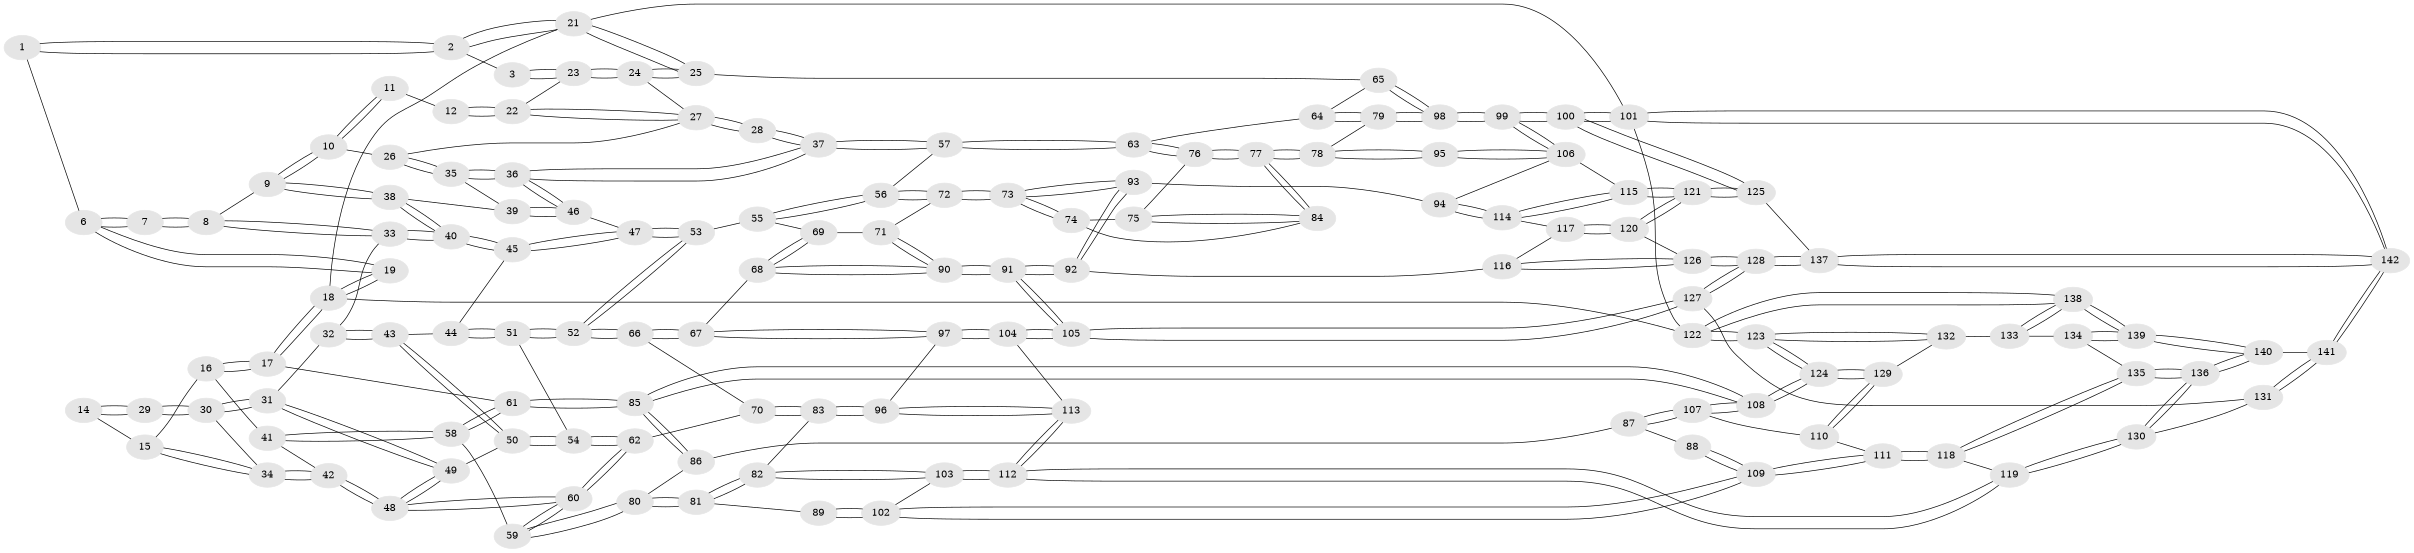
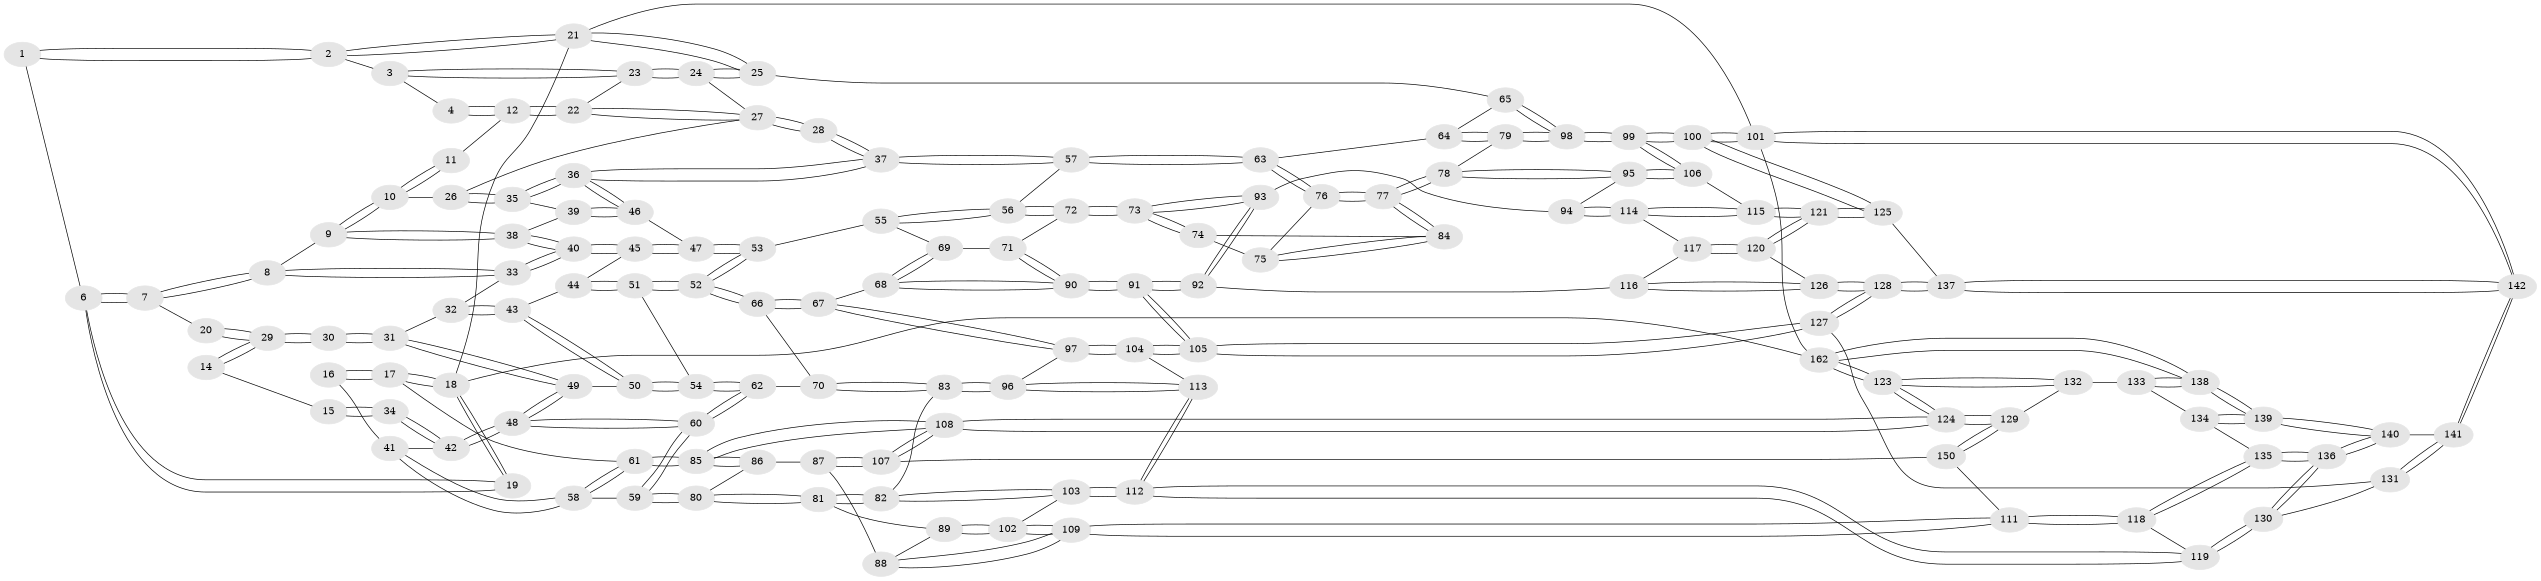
node "4": added
edge "106" -- "94": now "95" -- "94"
node "20": added
node "122": label "122" -> "162"
edge "16" -- "15": removed
node "110": label "110" -> "150"
edge "30" -- "34": removed
edge "89" -- "88": added
